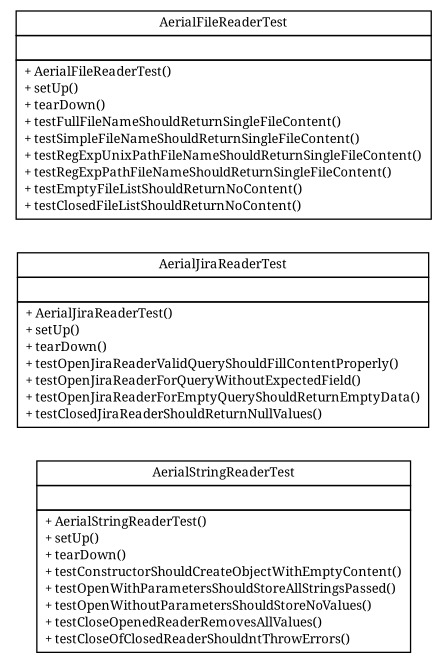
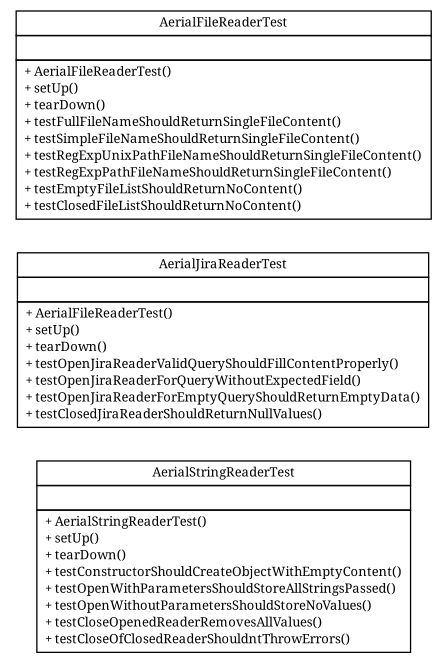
node "AerialJiraReaderTest": text "+ AerialJiraReaderTest()" -> "+ AerialFileReaderTest()"
